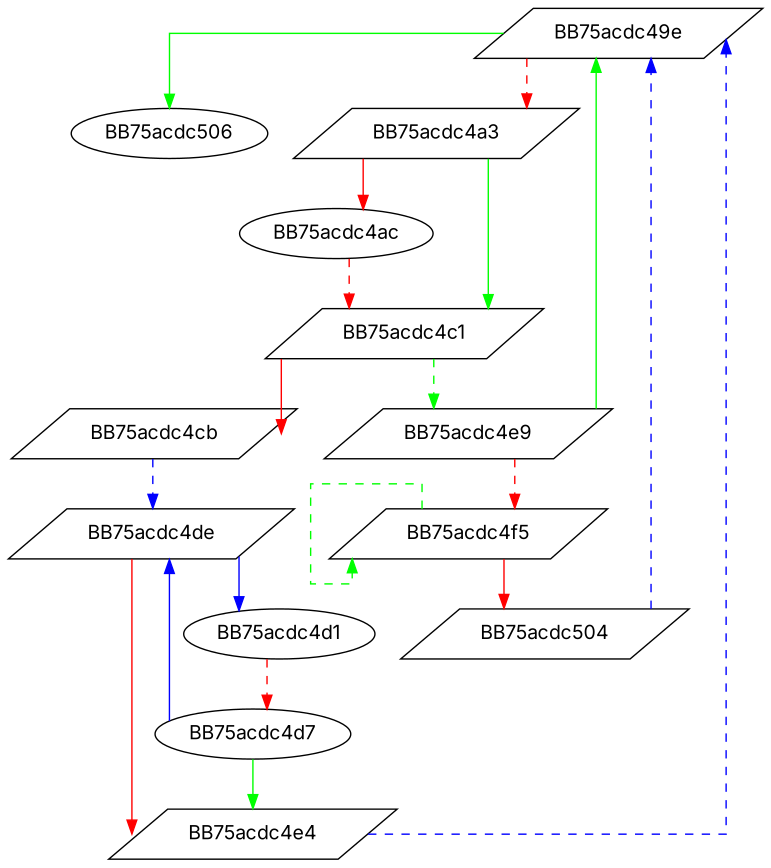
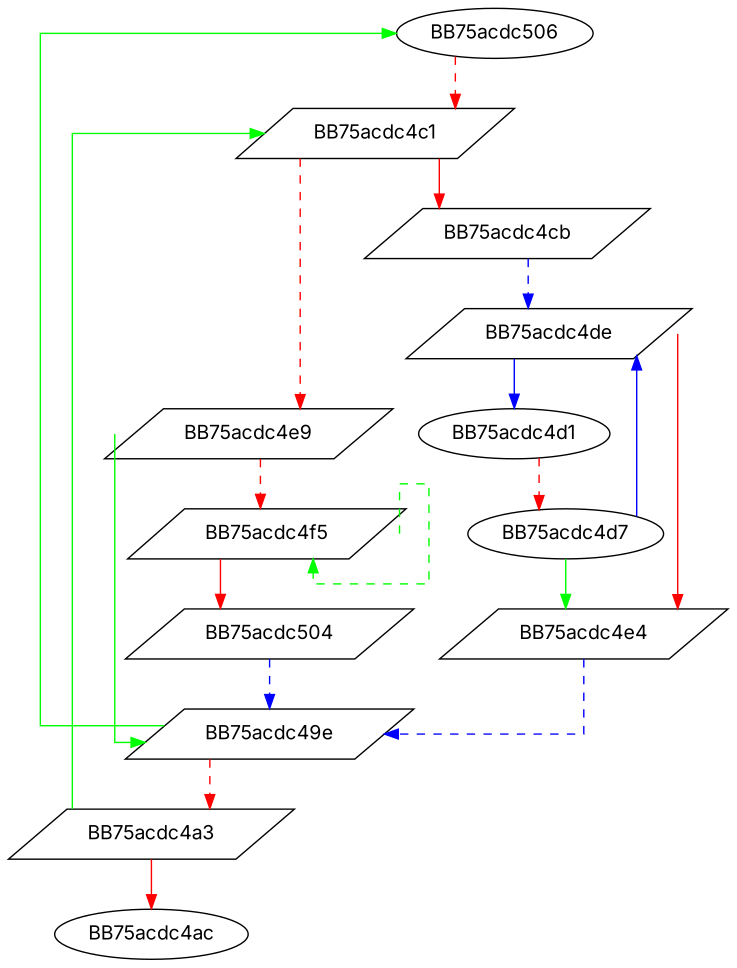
edge "BB75acdc4ac" -> "BB75acdc4c1": now "BB75acdc506" -> "BB75acdc4c1"
edge "BB75acdc4c1" -> "BB75acdc4e9": color green -> red
